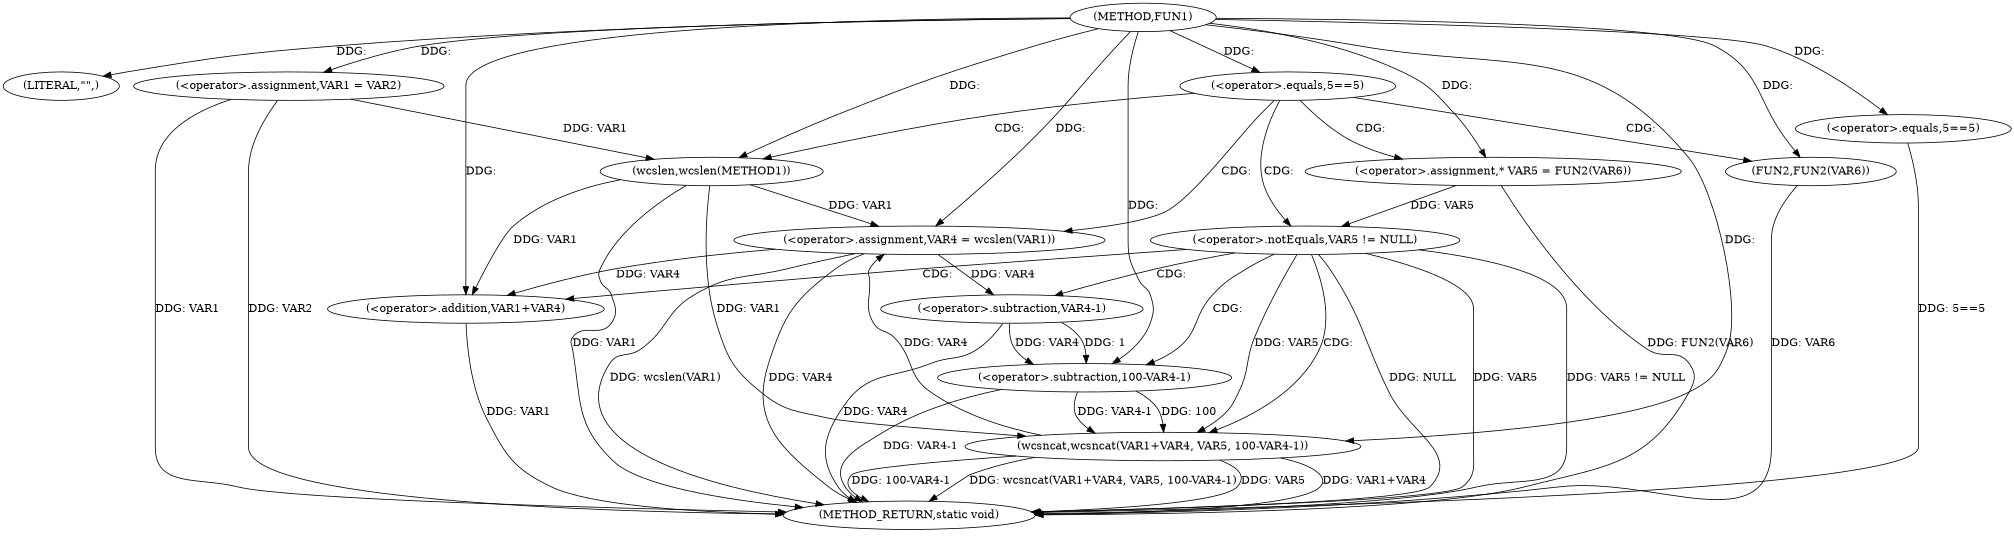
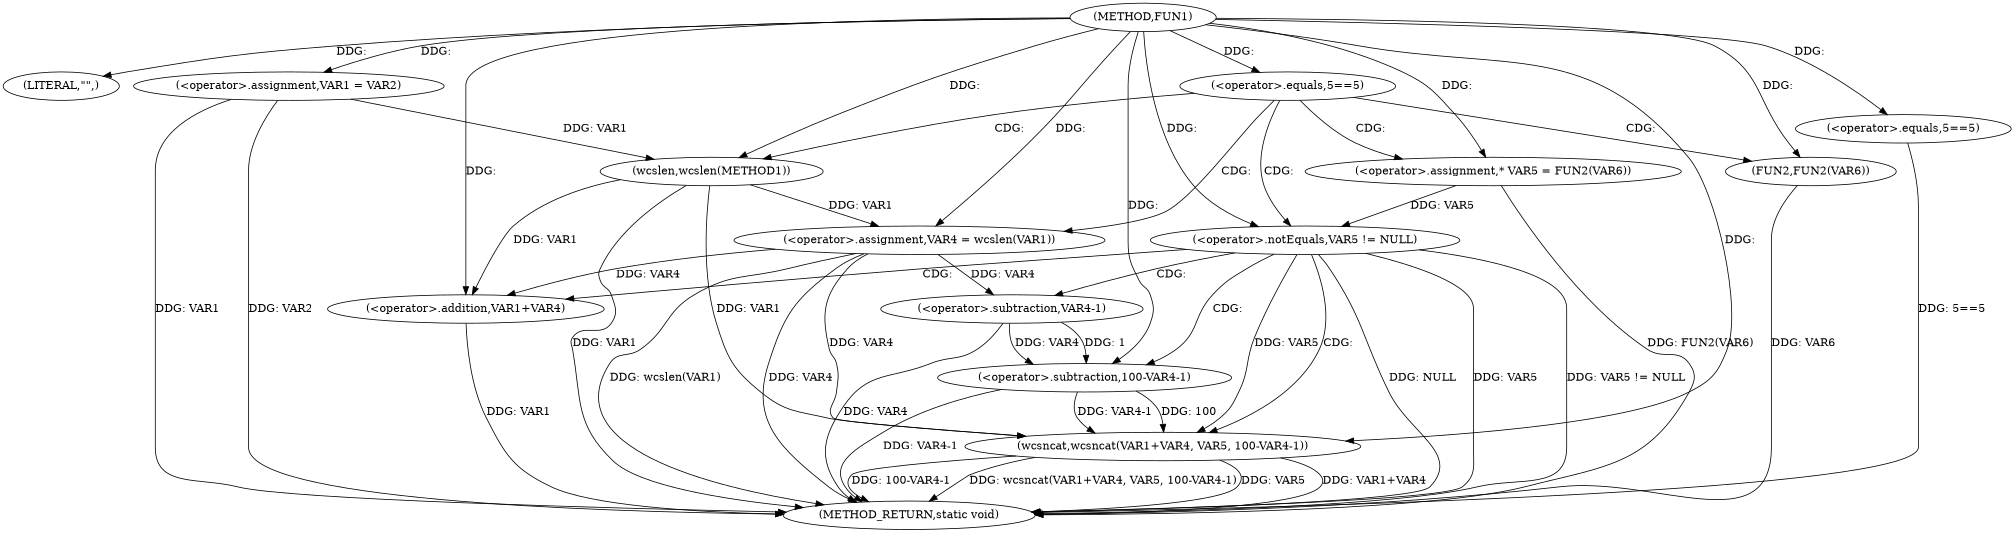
edge "(METHOD,FUN1)" -> "(<operator>.notEquals,VAR5 != NULL)": added, label "DDG:"
edge "(wcsncat,wcsncat(VAR1+VAR4, VAR5, 100-VAR4-1))" -> "(<operator>.assignment,VAR4 = wcslen(VAR1))": reversed
